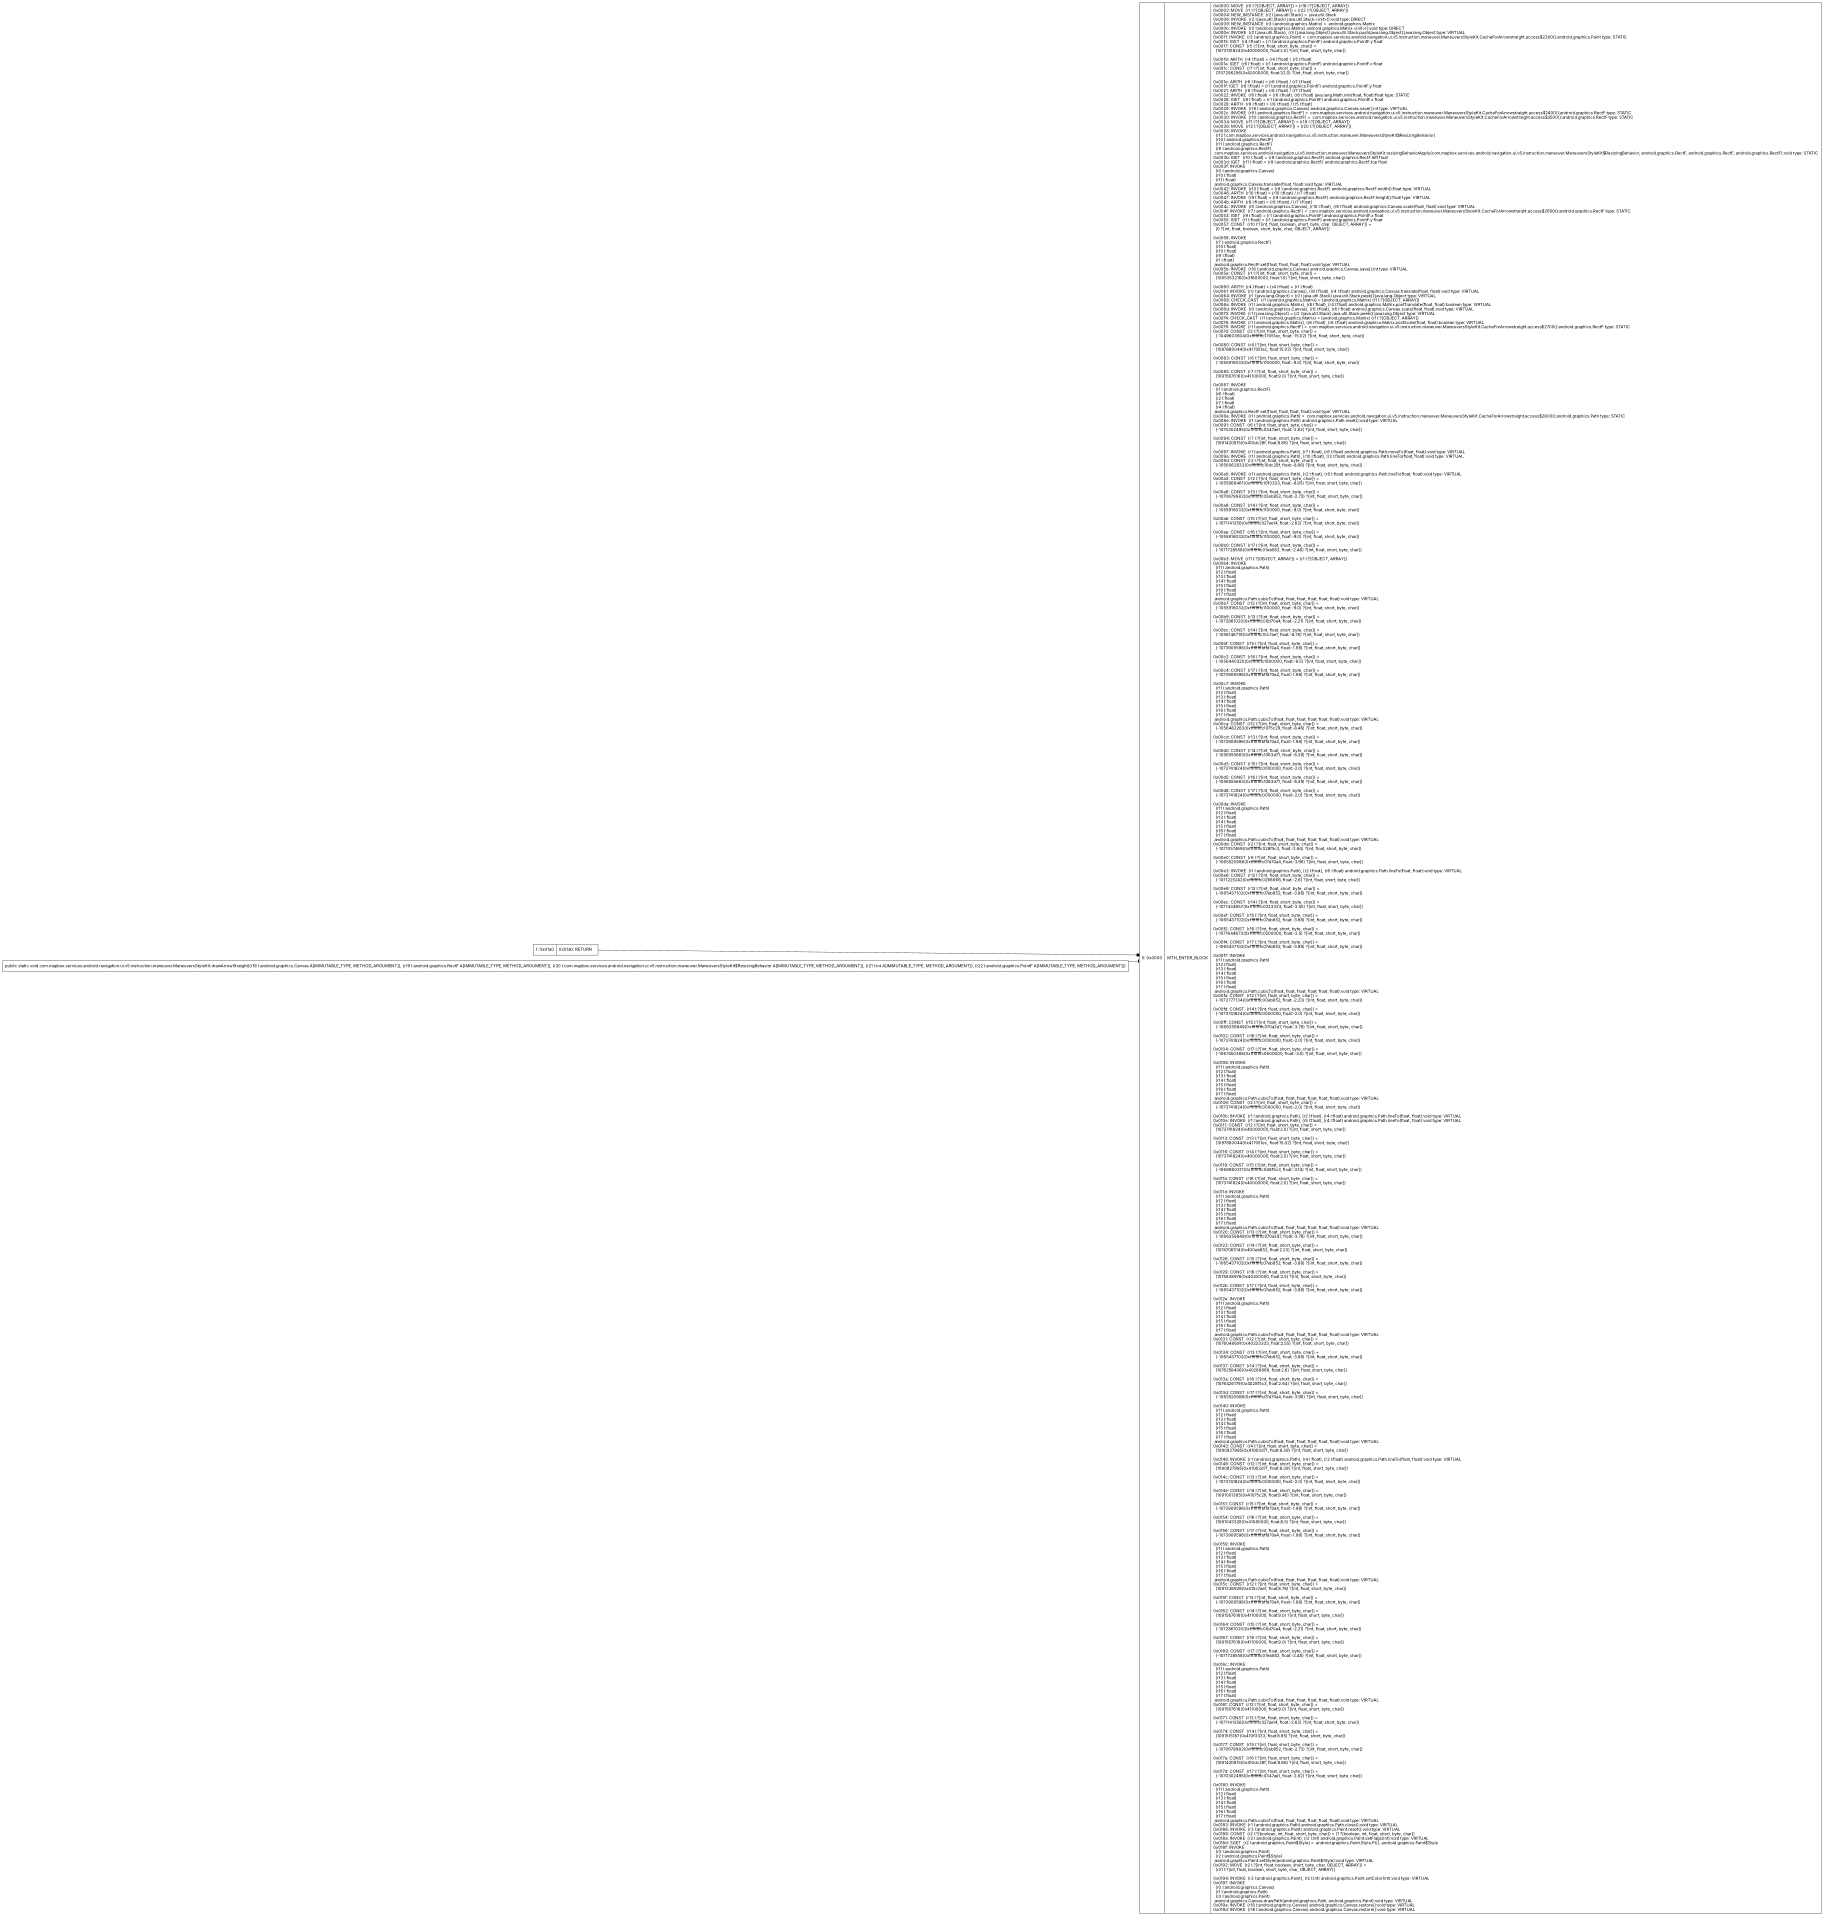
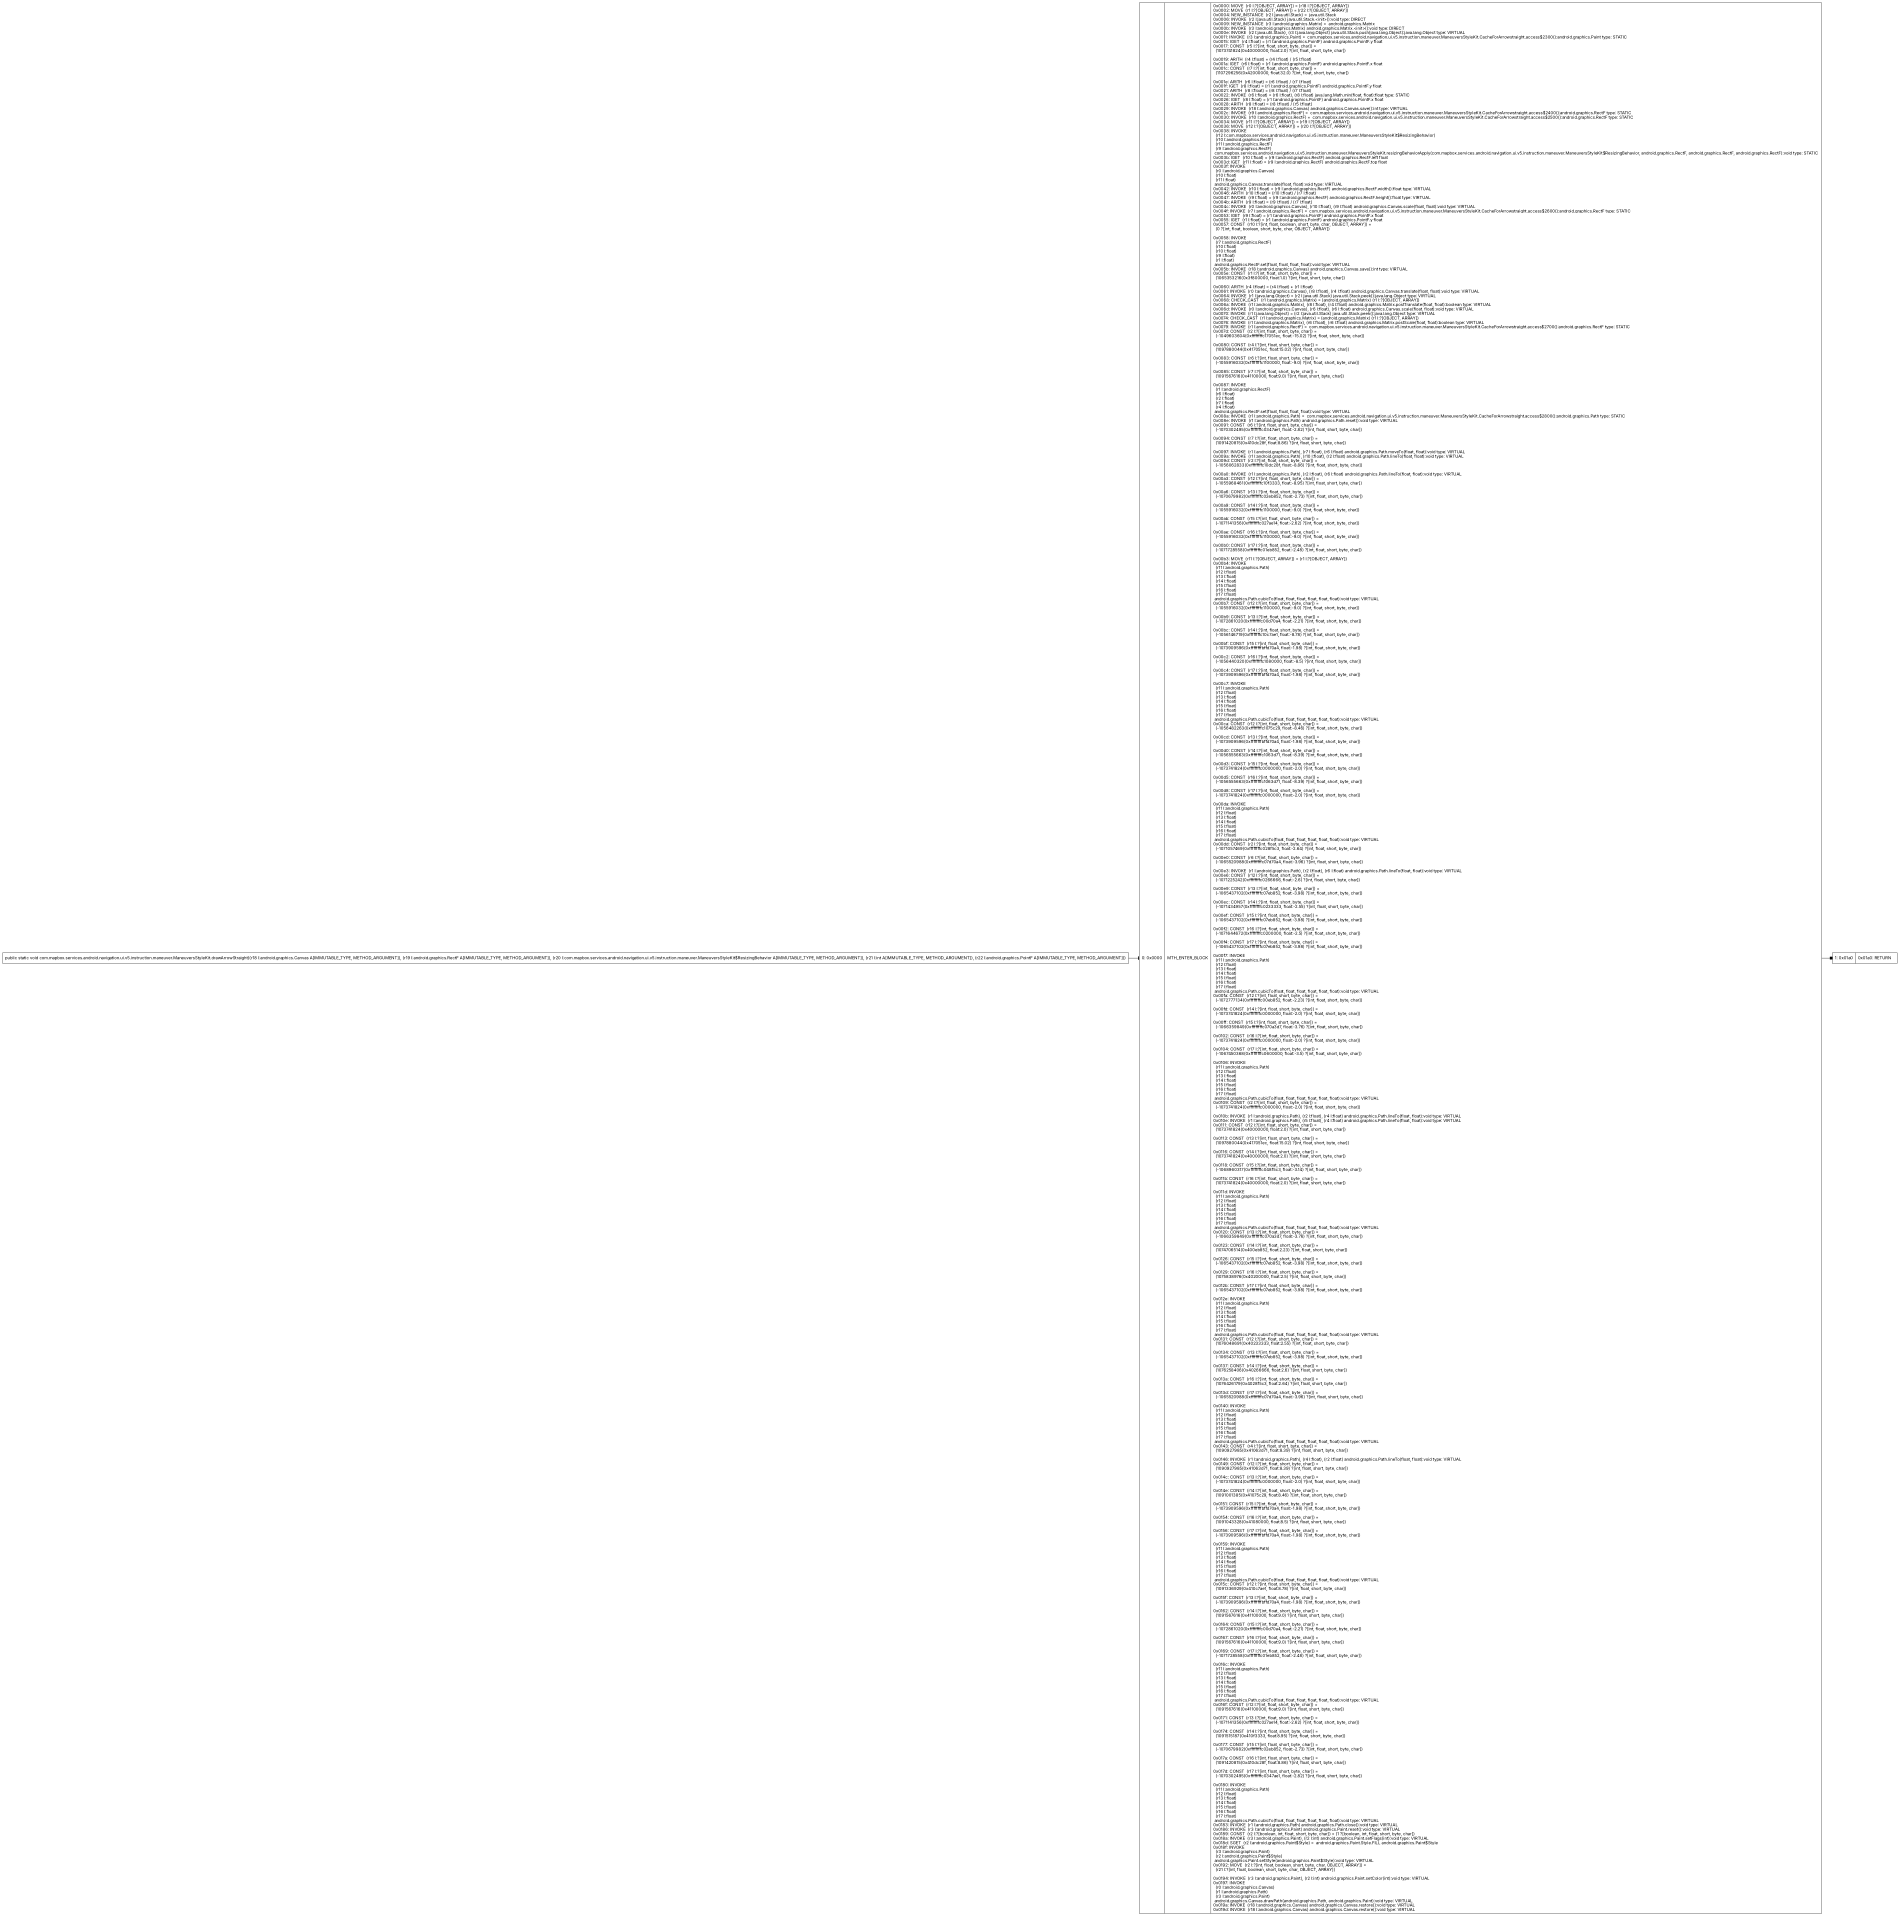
edge "1: 0x01a0" -> "0: 0x0000": reversed
